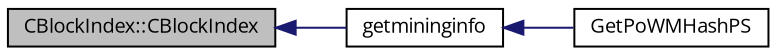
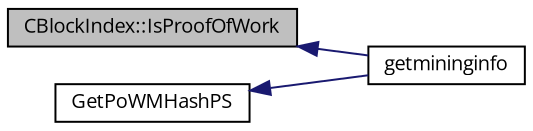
node "CBlockIndex::CBlockIndex": label "CBlockIndex::CBlockIndex" -> "CBlockIndex::IsProofOfWork"
edge "GetPoWMHashPS" -> "getmininginfo": reversed
